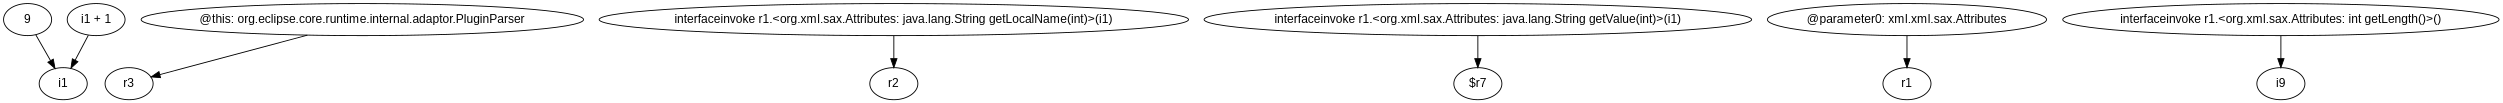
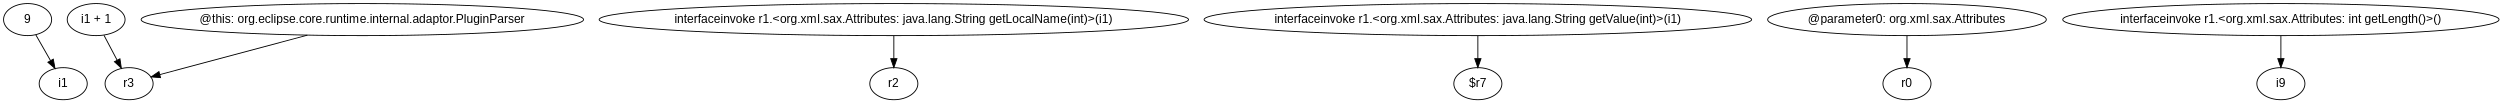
node "@parameter0: xml.xml.sax.Attributes": label "@parameter0: xml.xml.sax.Attributes" -> "@parameter0: org.xml.sax.Attributes"
edge "i1 + 1" -> "i1": now "i1 + 1" -> "r3"
node "r1": label "r1" -> "r0"
